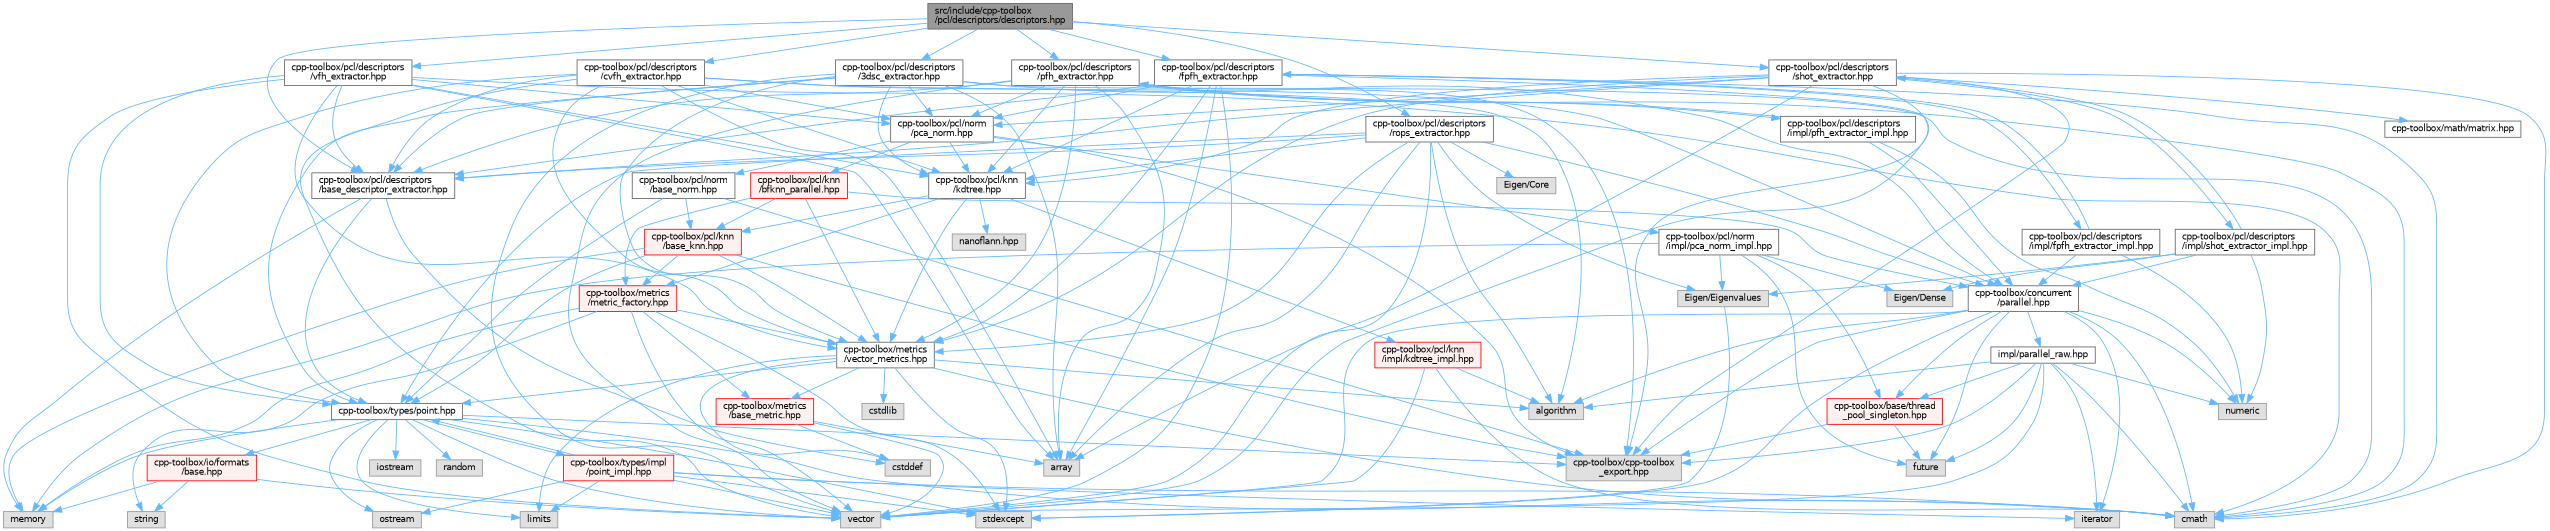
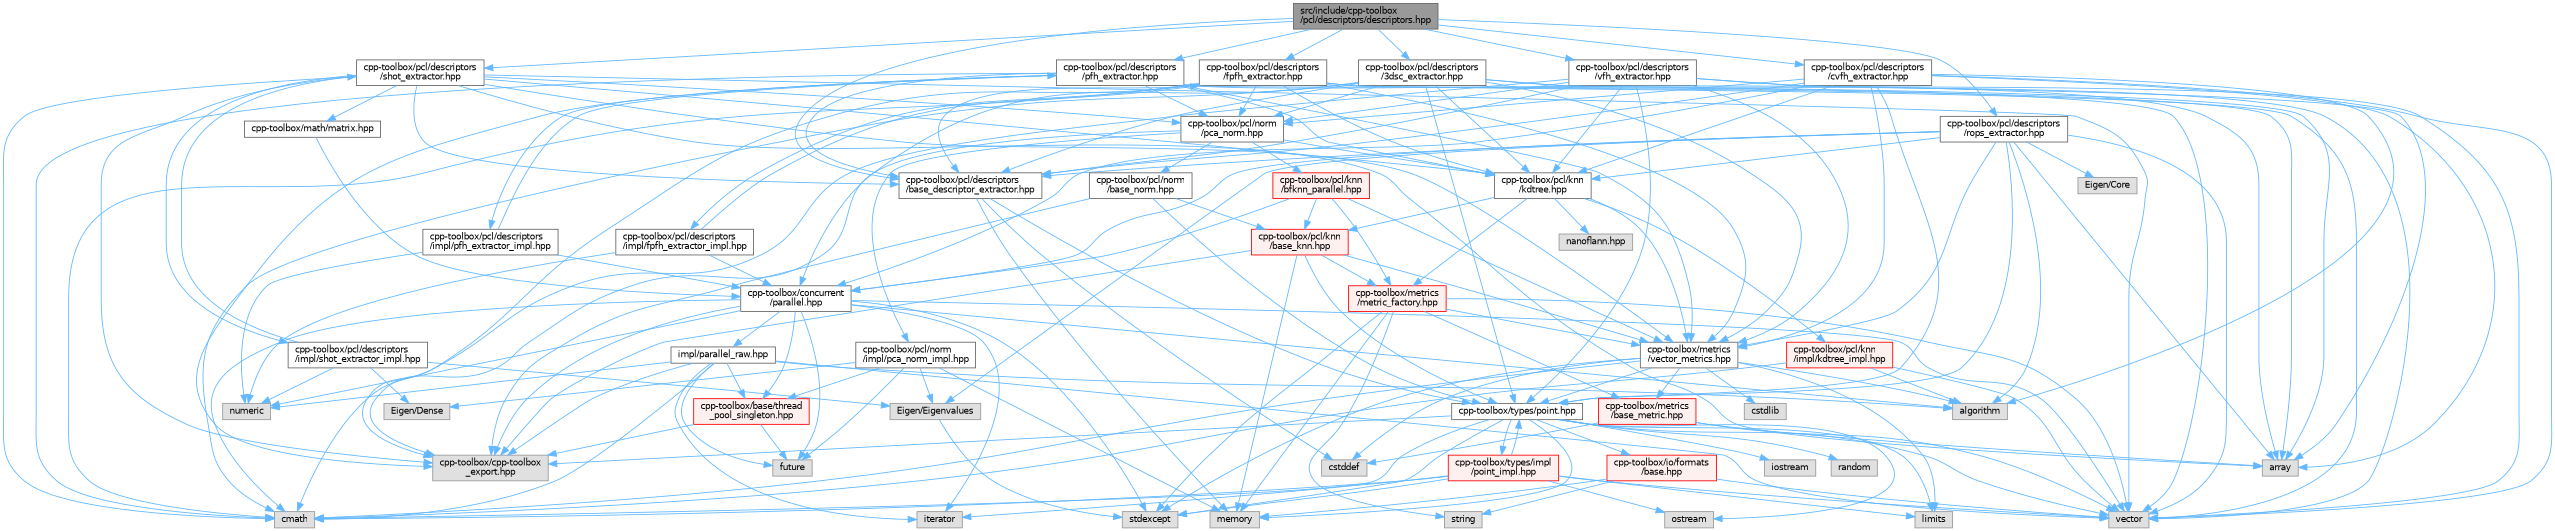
edge "cpp-toolbox/pcl/descriptors /impl/shot_extractor_impl.hpp" -> "cpp-toolbox/concurrent /parallel.hpp": now "cpp-toolbox/math/matrix.hpp" -> "cpp-toolbox/concurrent /parallel.hpp"
